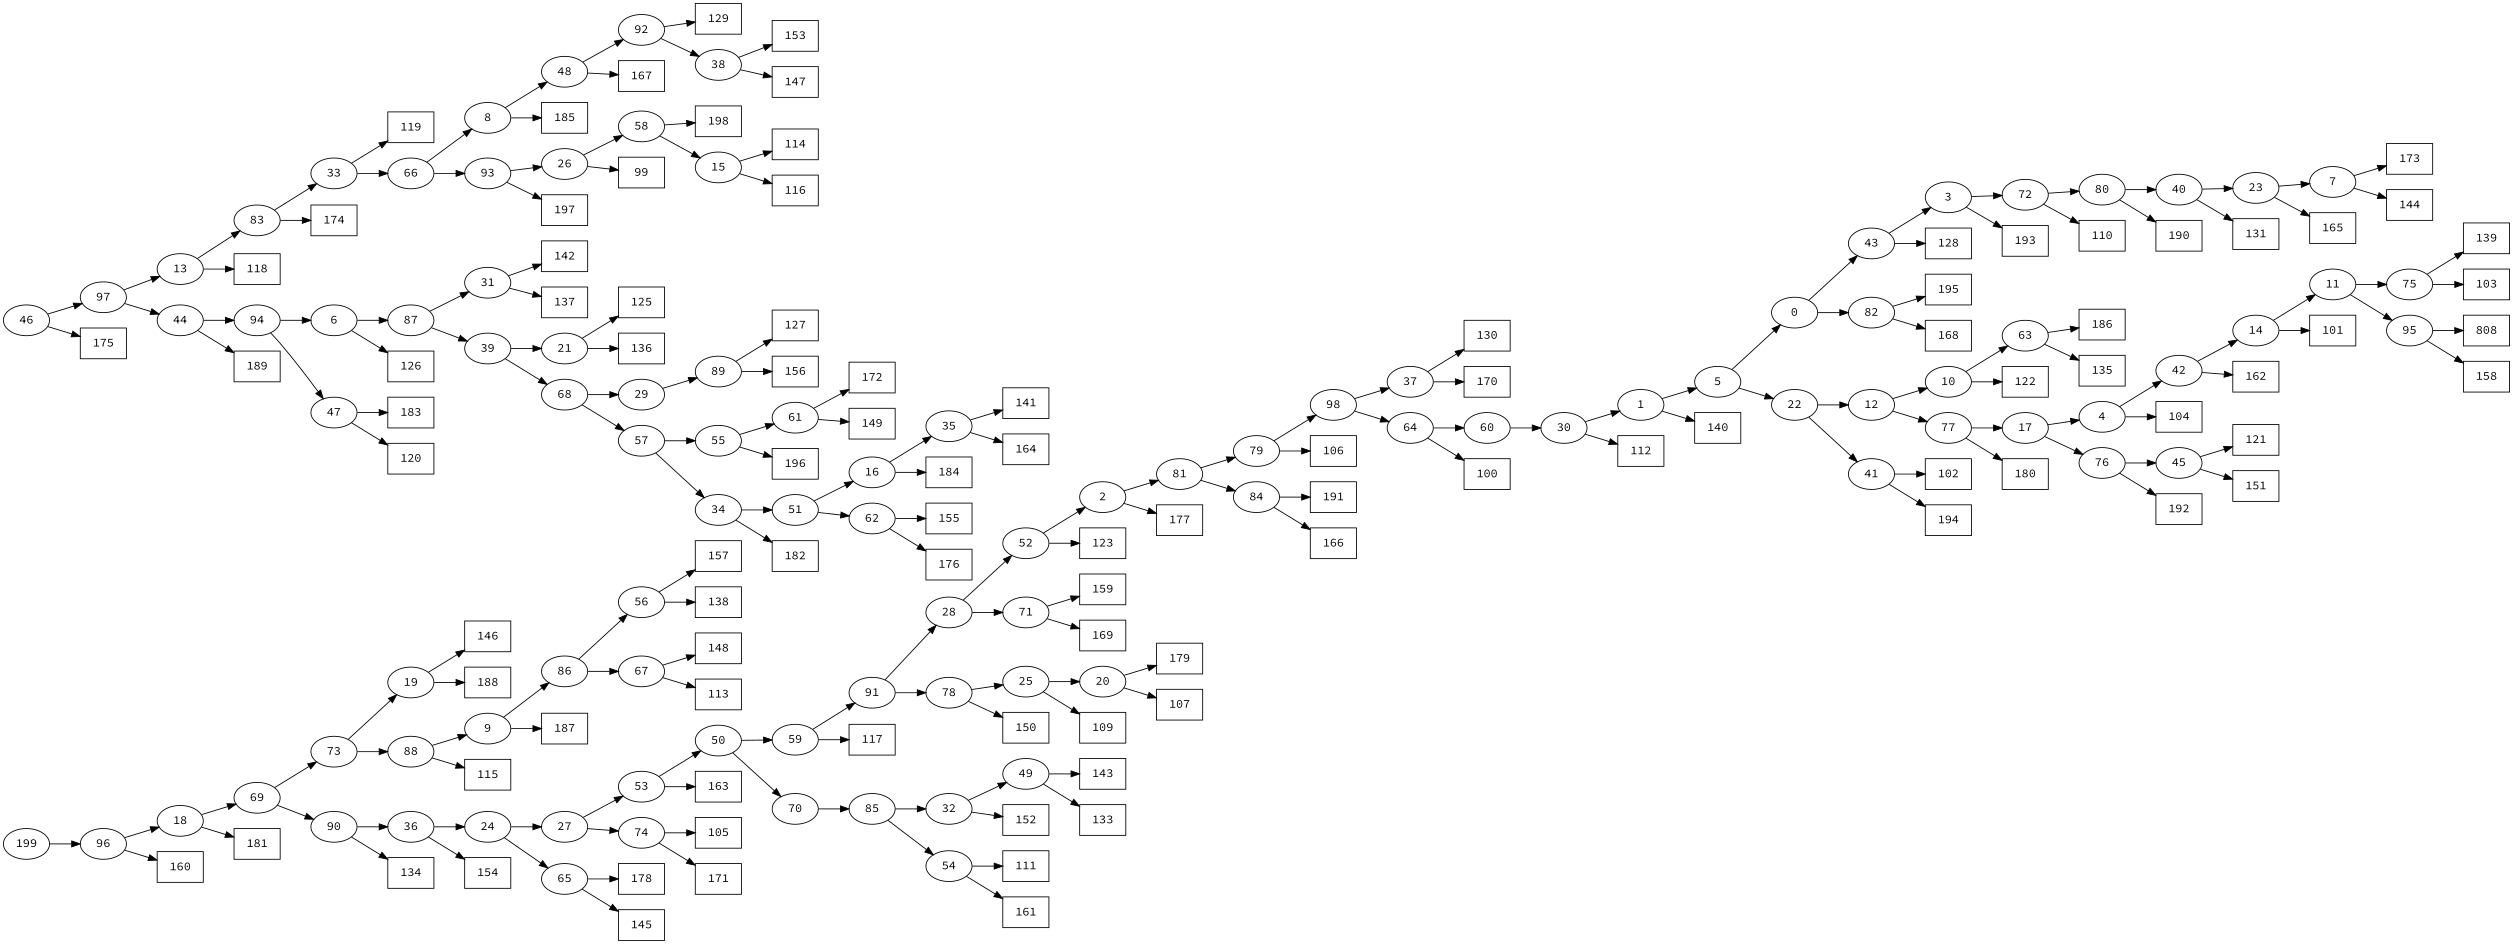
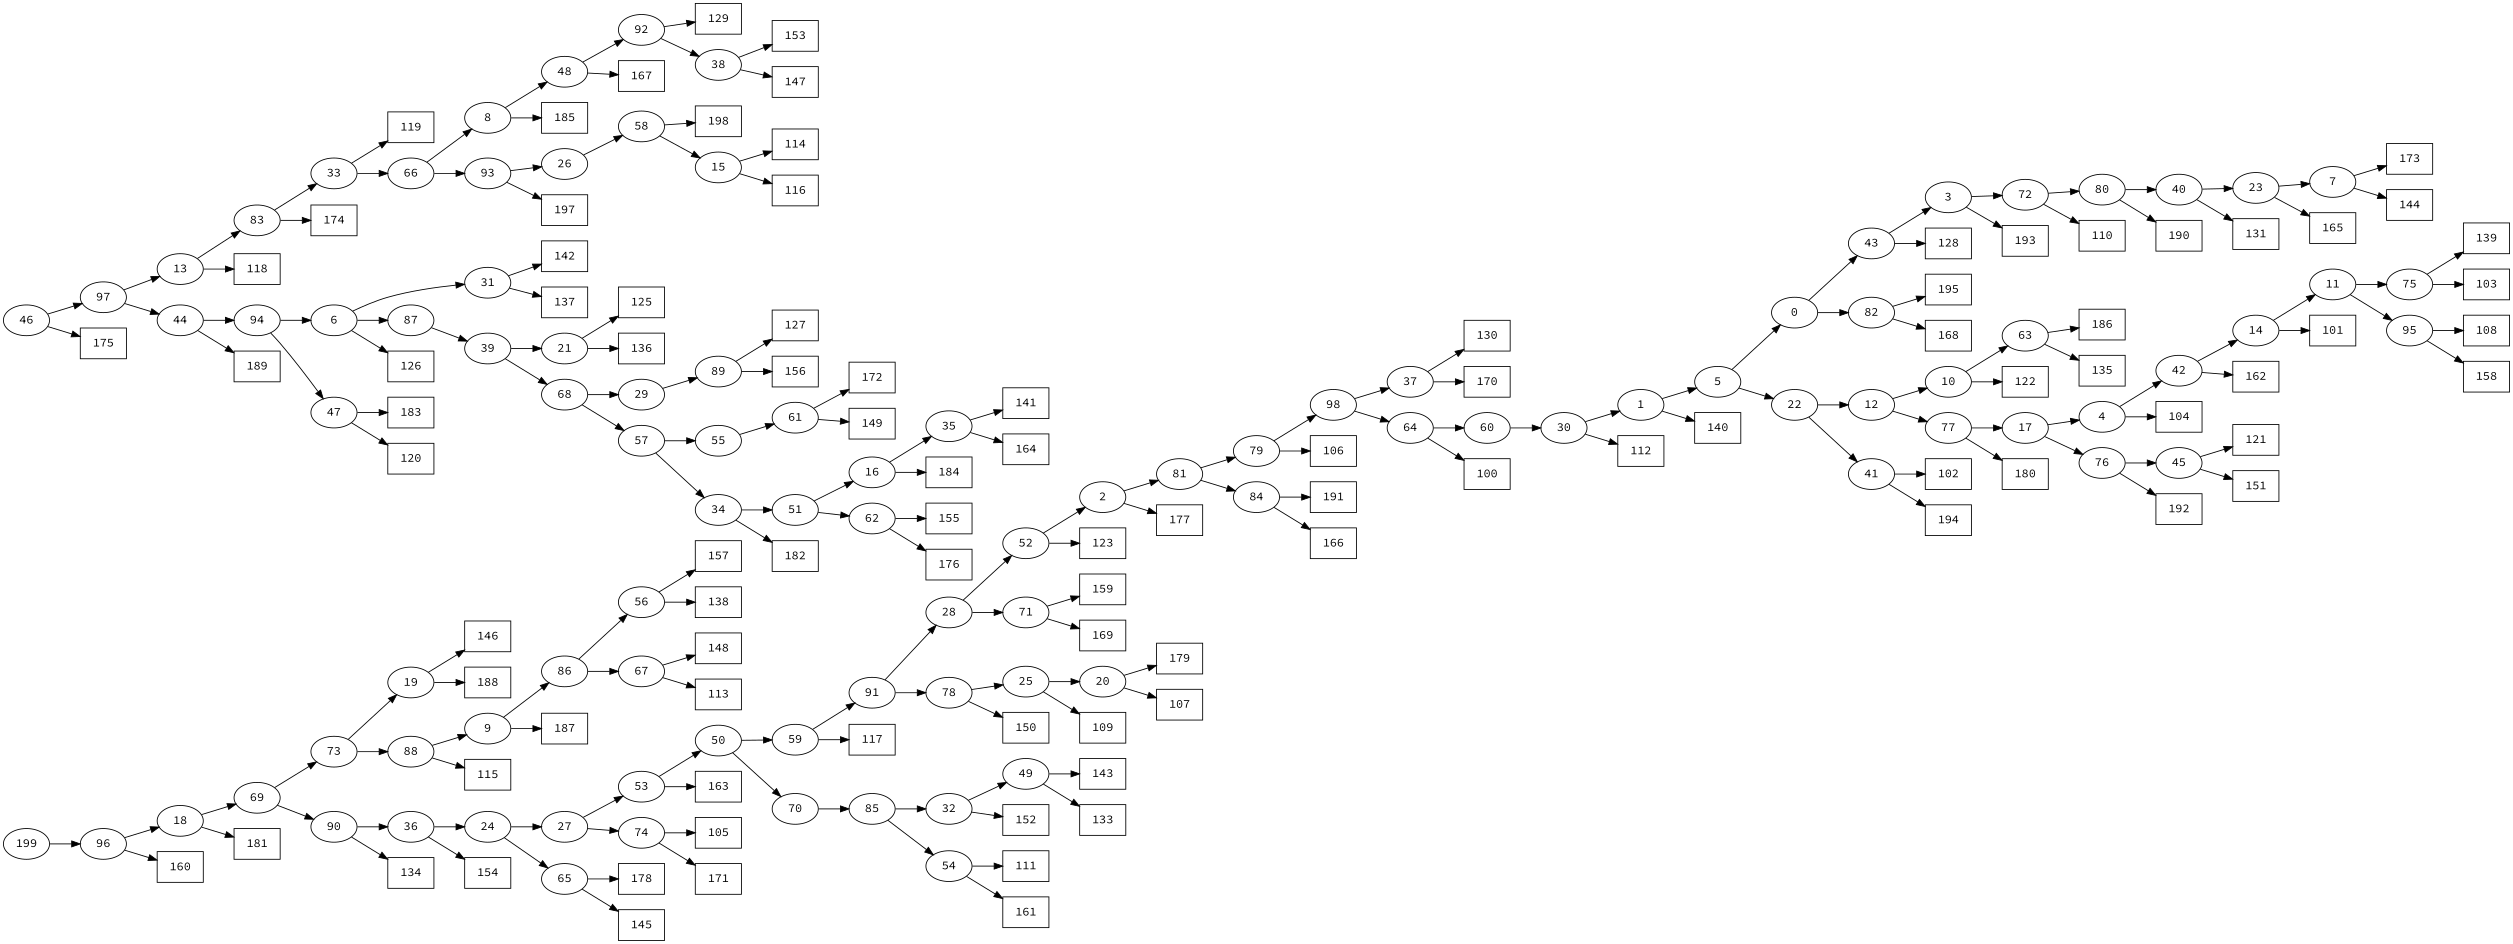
node "99": removed
edge "87" -> "31": now "6" -> "31"
node "808": label "808" -> "108"
node "196": removed
